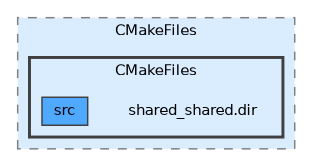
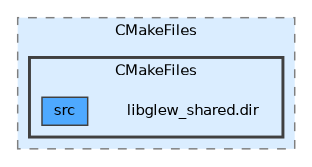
node "shared_shared.dir": label "shared_shared.dir" -> "libglew_shared.dir"
